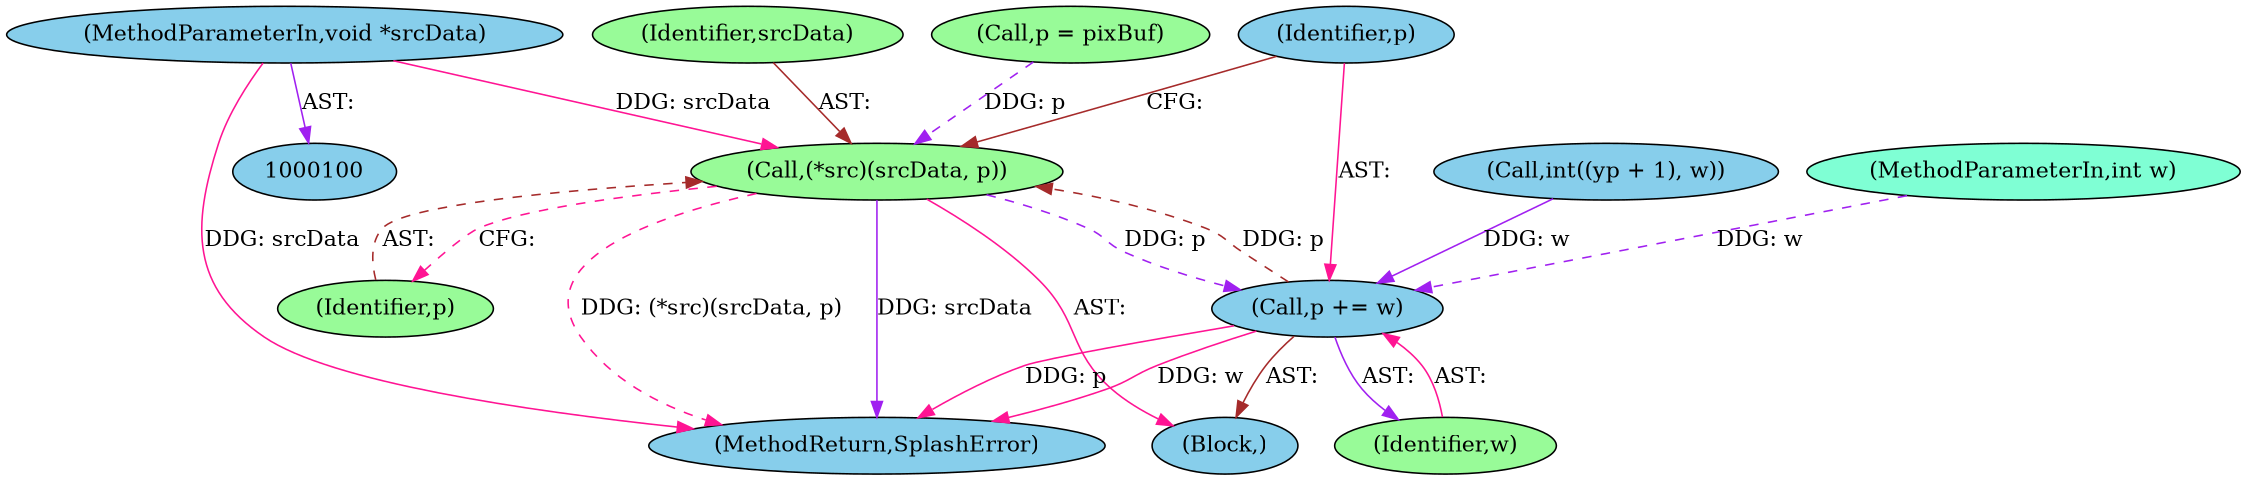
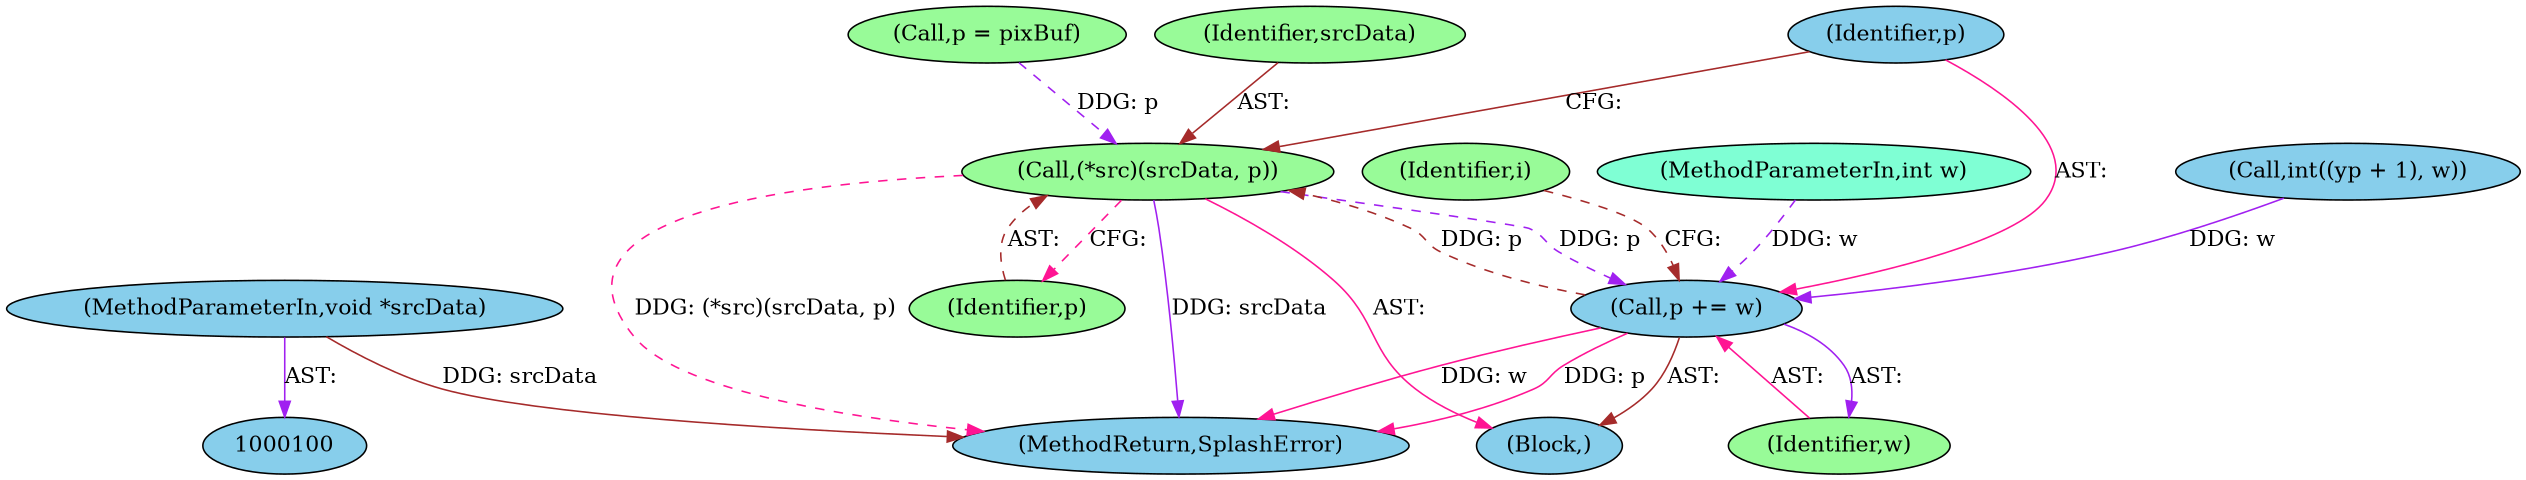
edge "(MethodParameterIn,void *srcData)" -> "(Call,(*src)(srcData, p))": removed, label "DDG: srcData"
node "(Identifier,i)": added
edge "(MethodParameterIn,void *srcData)" -> "(MethodReturn,SplashError)": color deeppink -> brown
